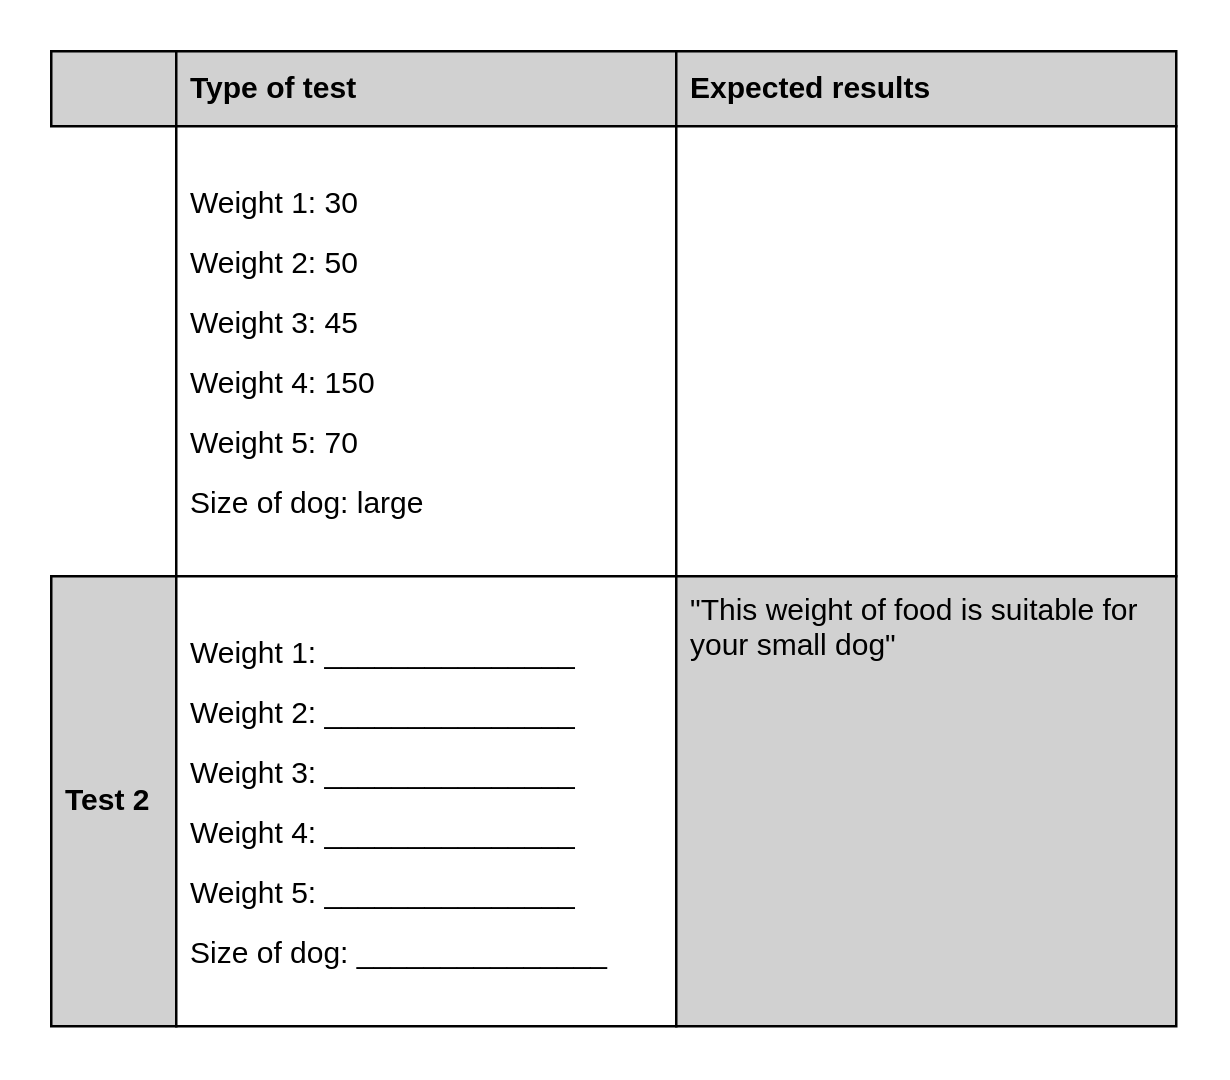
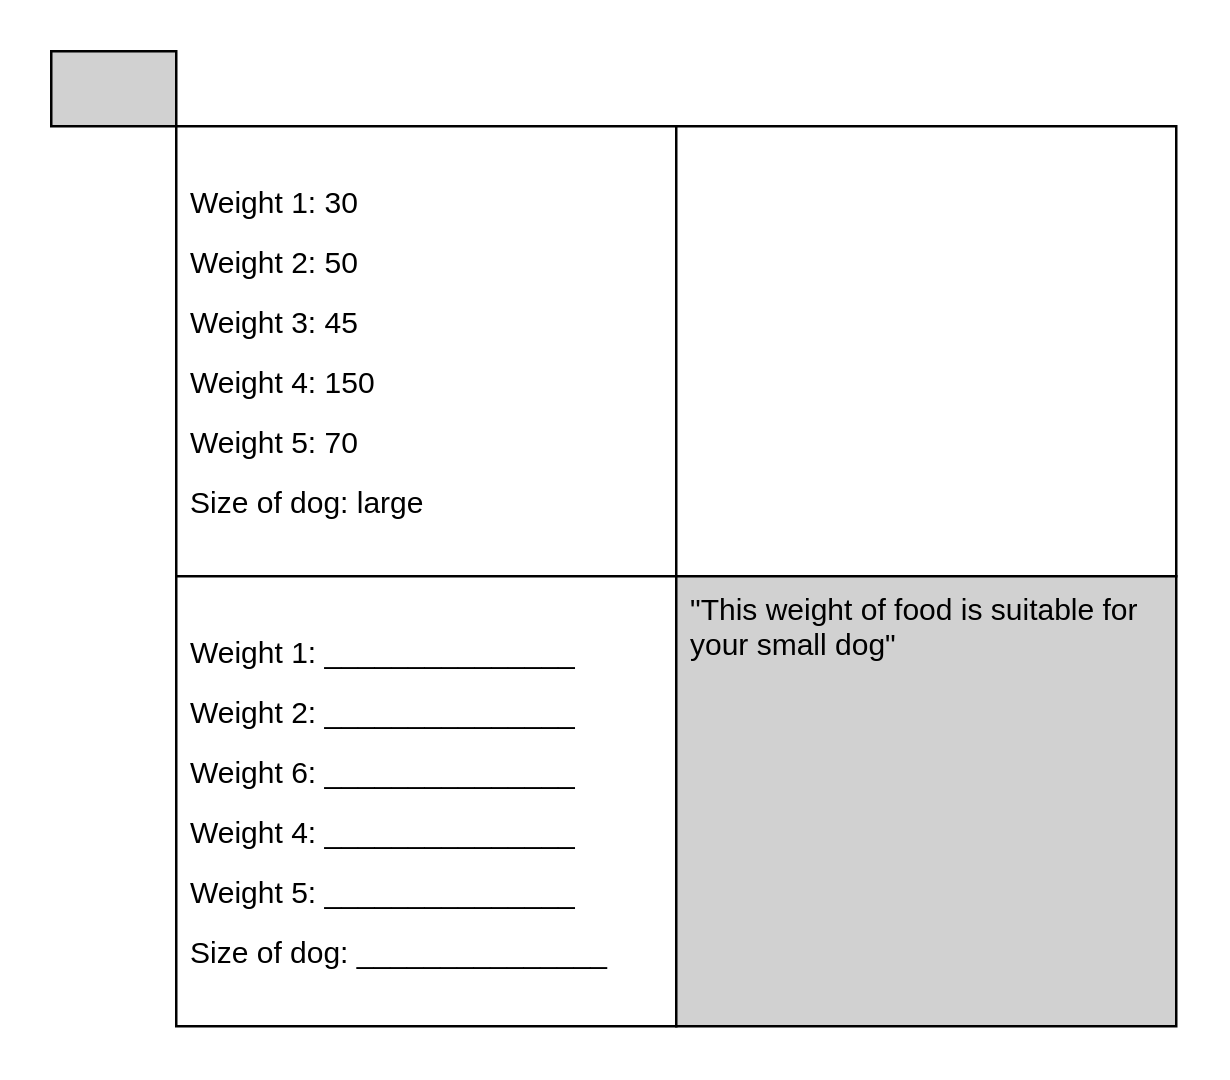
node "Type of test": removed
node "Expected results": removed
node "Weight 1: _______________ Weight 2: _______________ Weight 3: _______________ Weight 4: _______________ Weight 5: _______________ Size of dog: _______________": label "Weight 1: _______________ Weight 2: _______________ Weight 3: _______________ Weight 4: _______________ Weight 5: _______________ Size of dog: _______________" -> "Weight 1: _______________ Weight 2: _______________ Weight 6: _______________ Weight 4: _______________ Weight 5: _______________ Size of dog: _______________"
node "Test 2": removed
